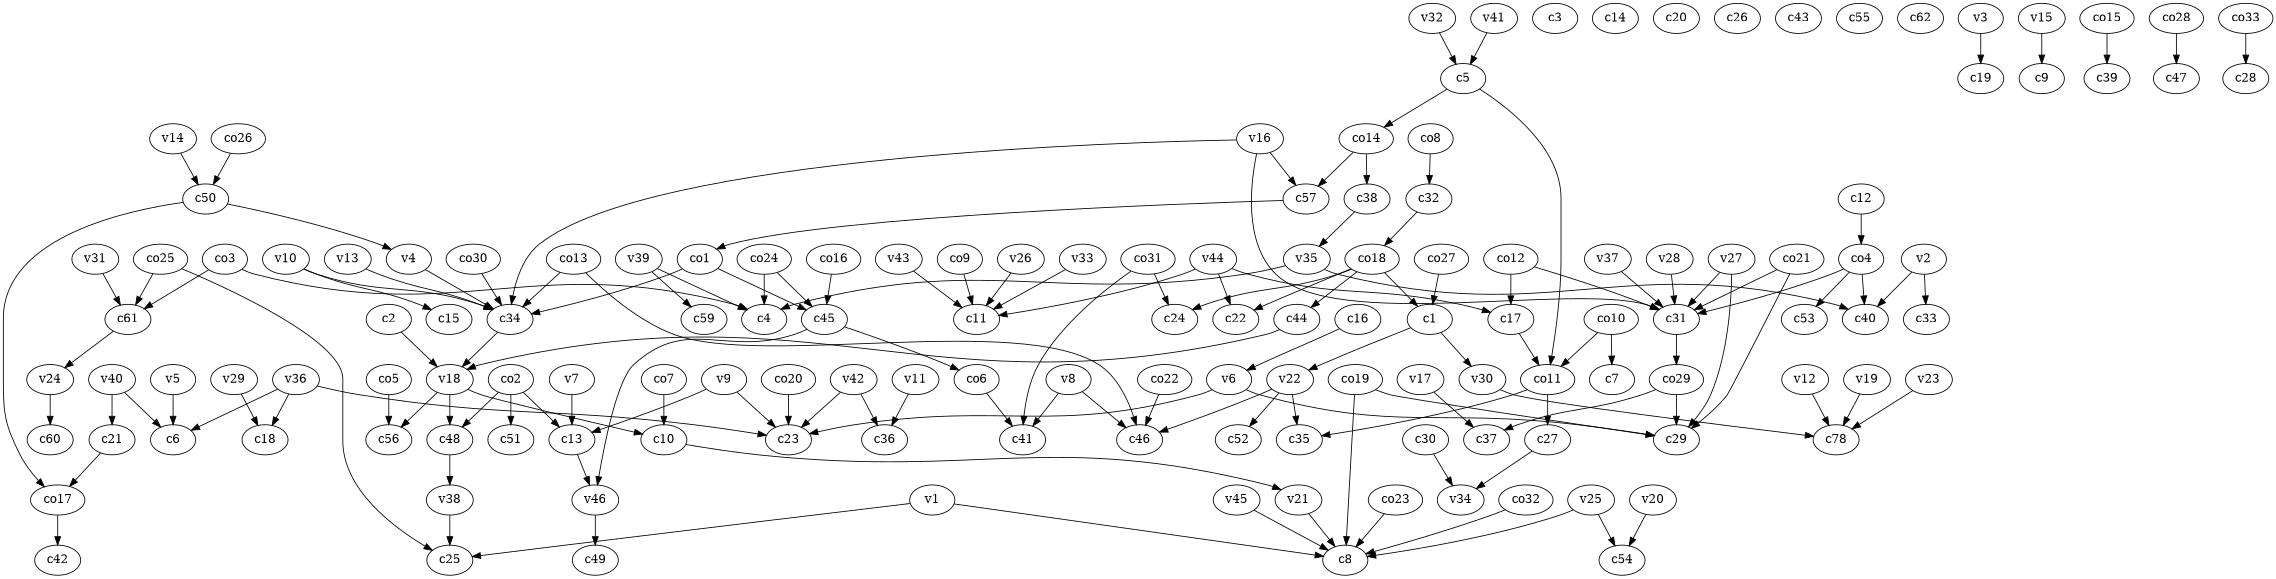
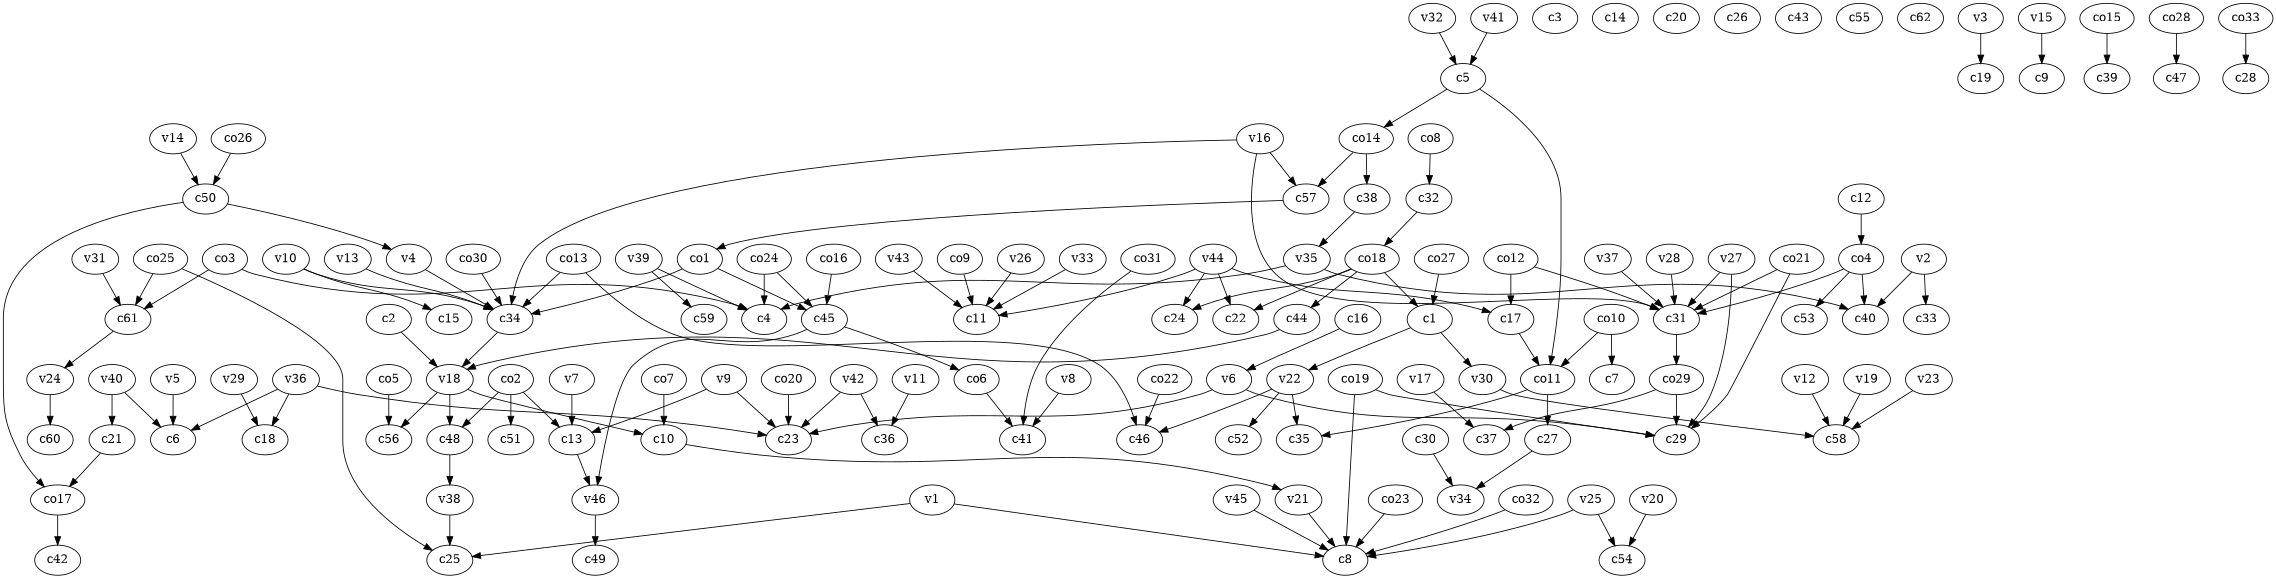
edge "co31" -> "c24": now "v44" -> "c24"
edge "v8" -> "c46": removed
node "c78": label "c78" -> "c58"
